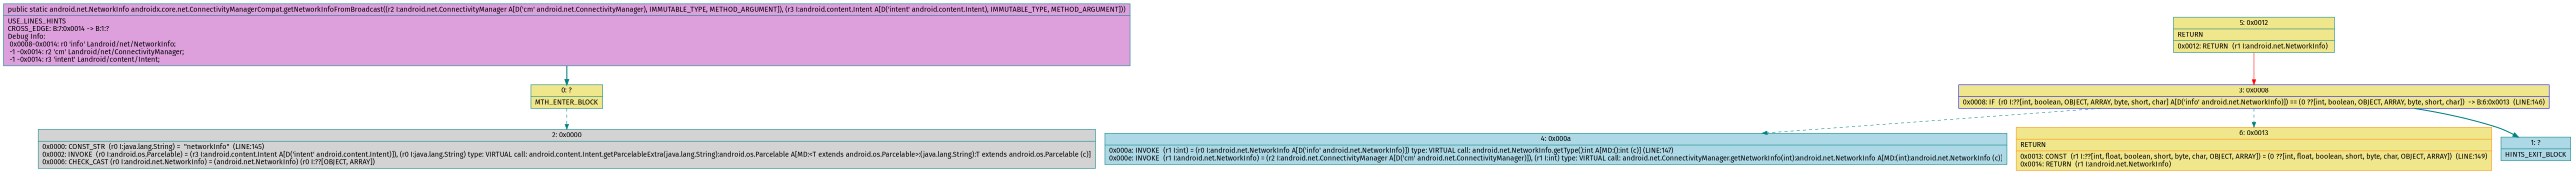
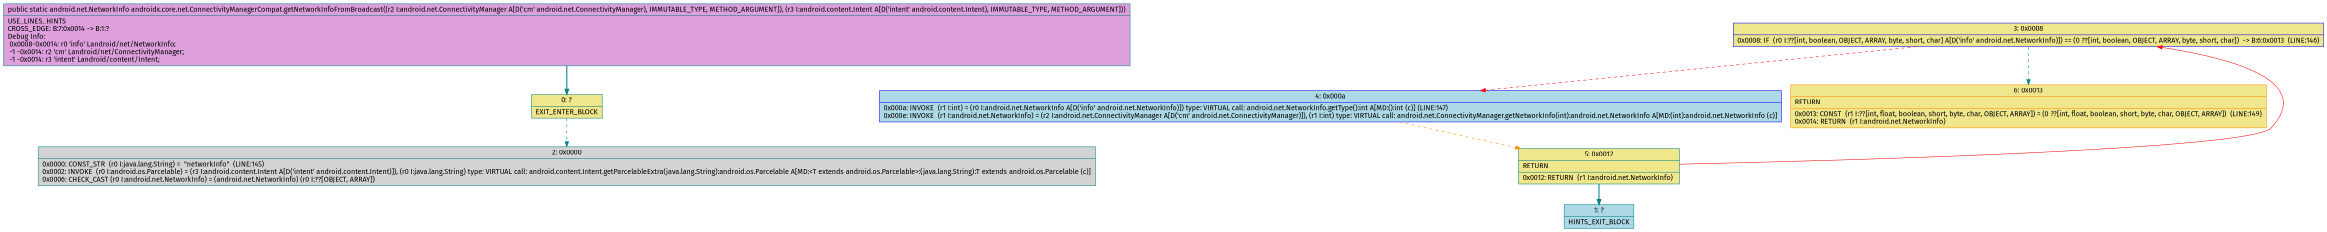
node "0: ?": text "MTH_ENTER_BLOCK" -> "EXIT_ENTER_BLOCK"
edge "3: 0x0008" -> "1: ?": now "5: 0x0012" -> "1: ?"
edge "3: 0x0008" -> "4: 0x000a": color teal -> red
edge "4: 0x000a" -> "5: 0x0012": added
node "4: 0x000a": color teal -> blue
